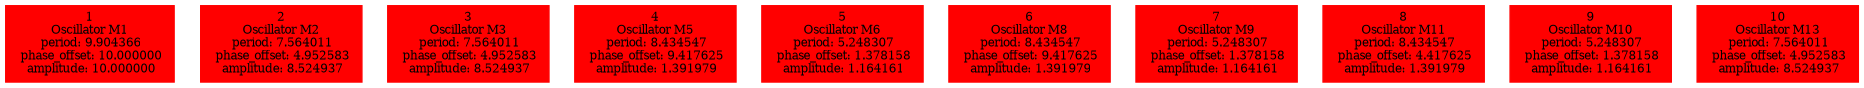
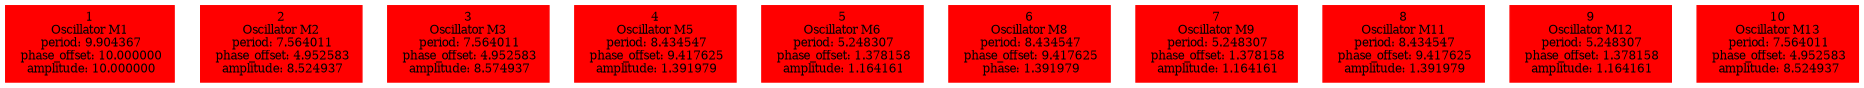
node "9": text "Oscillator M10" -> "Oscillator M12"
node "1": text "period: 9.904366" -> "period: 9.904367"
node "8": text "phase_offset: 4.417625" -> "phase_offset: 9.417625"
node "3": text "amplitude: 8.524937" -> "amplitude: 8.574937"
node "6": text "amplitude: 1.391979" -> "phase: 1.391979"
